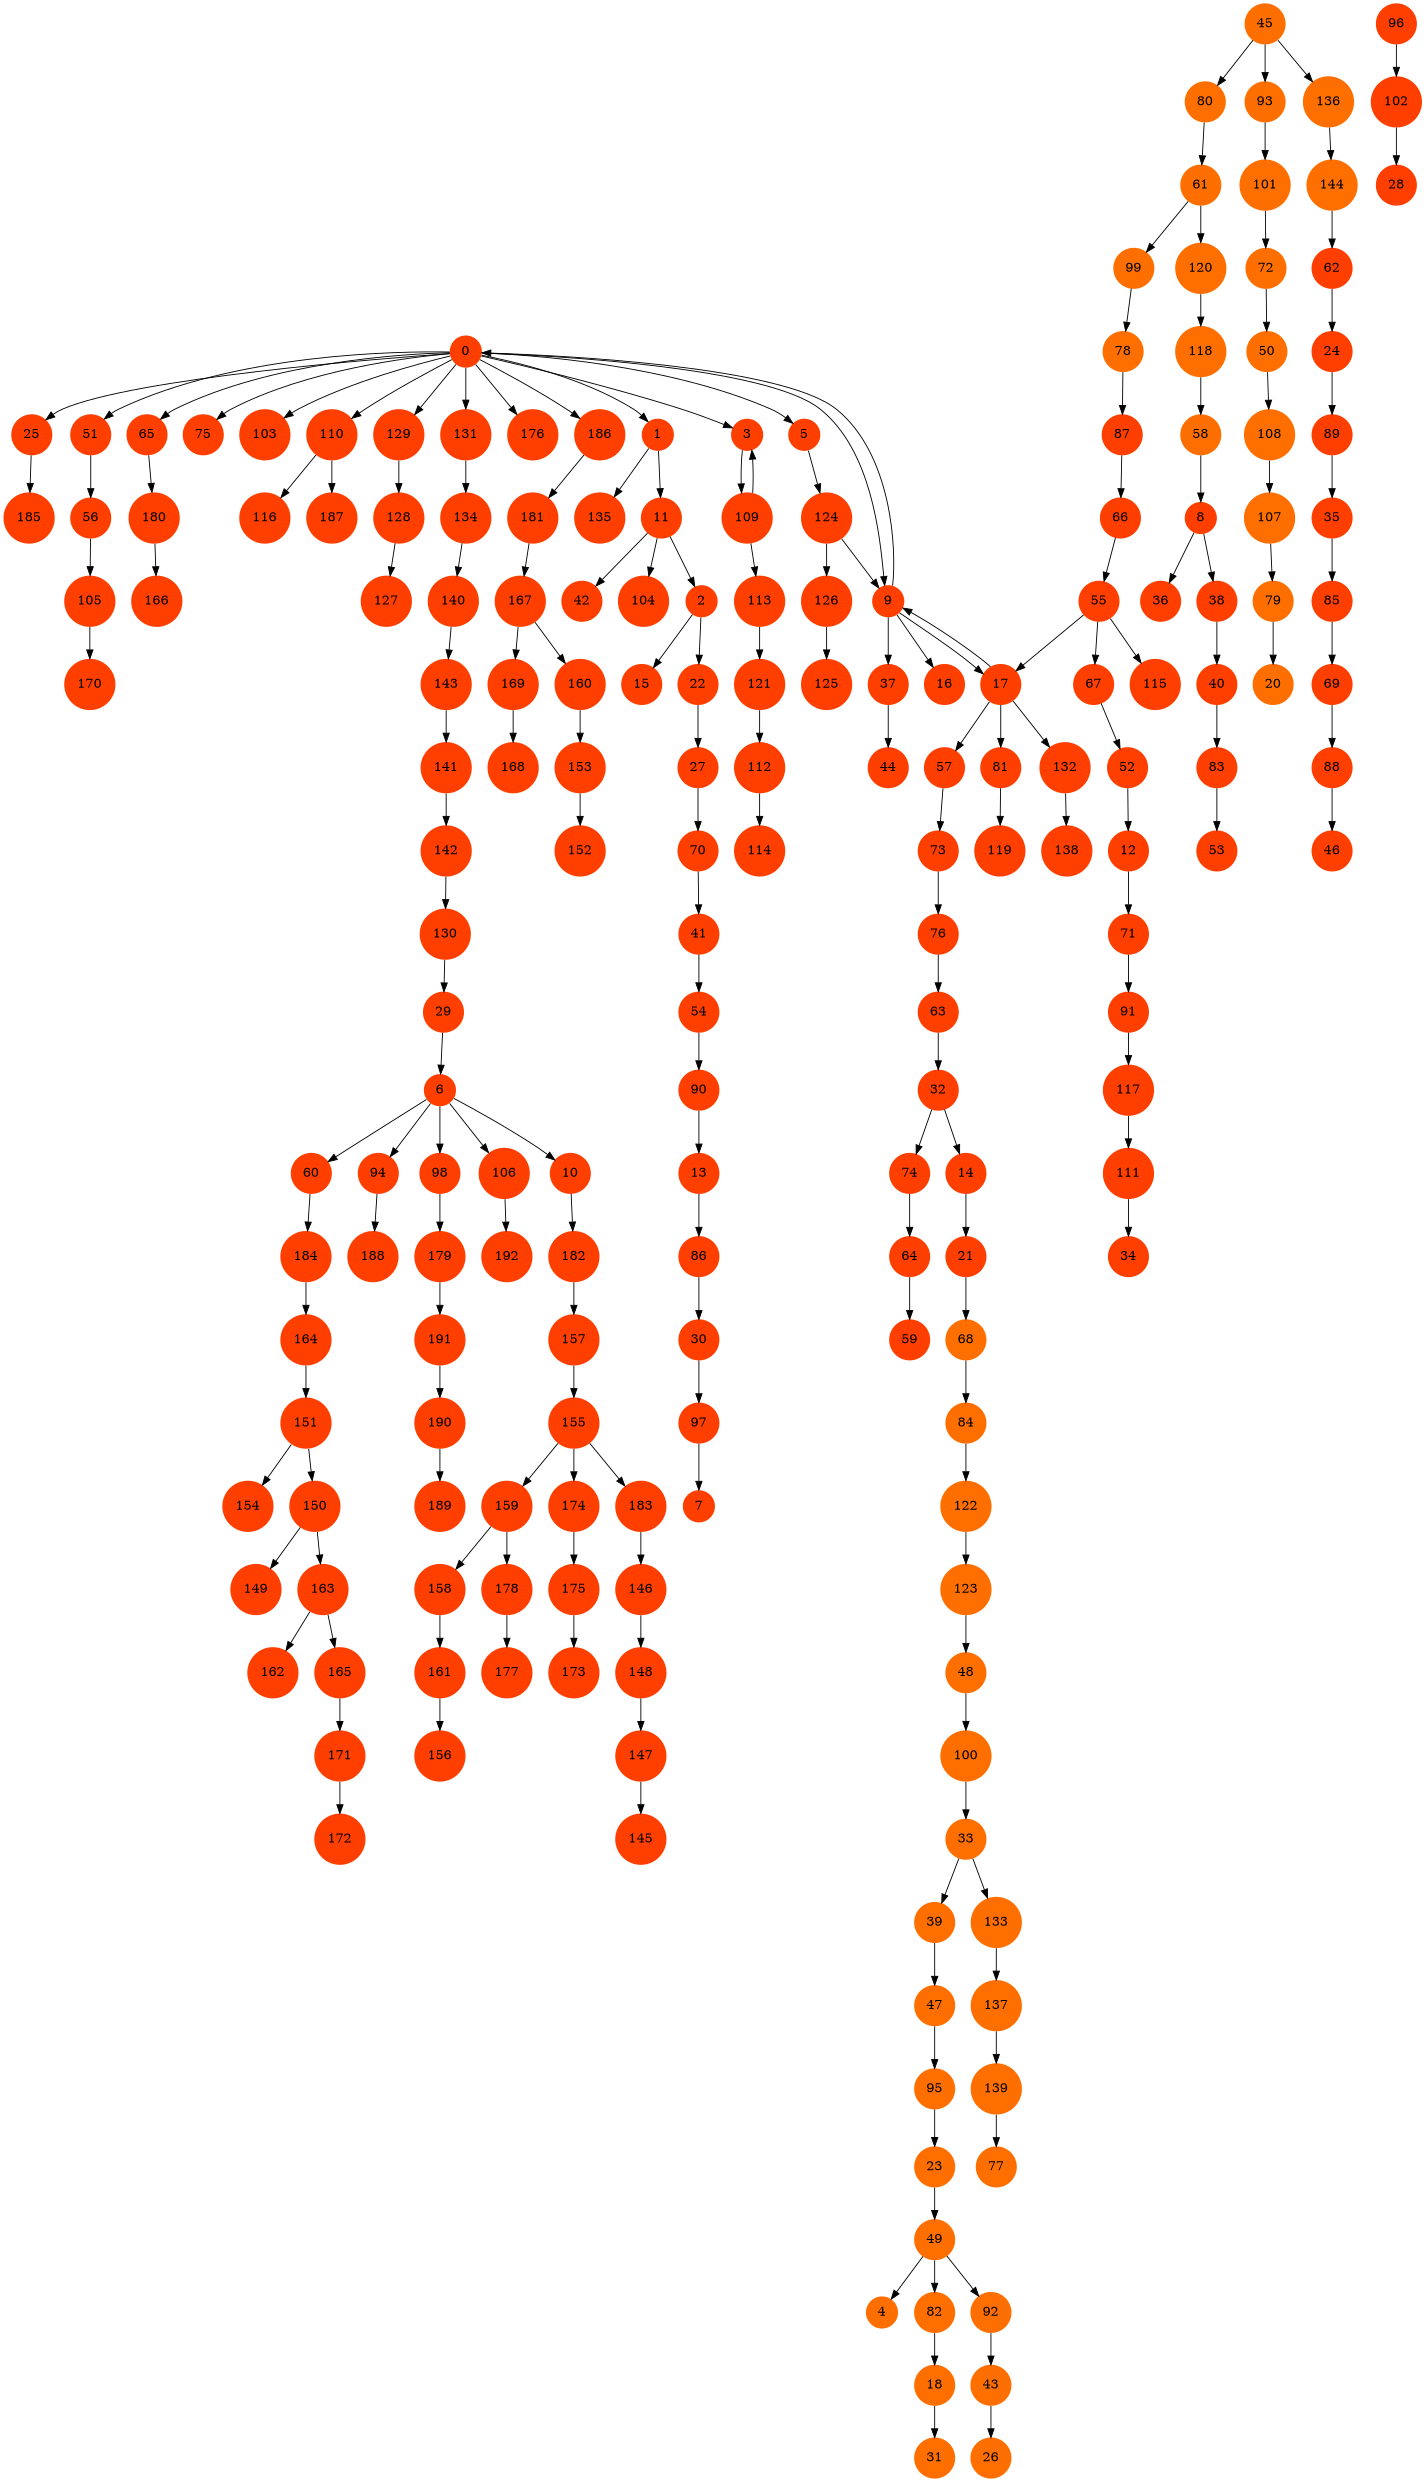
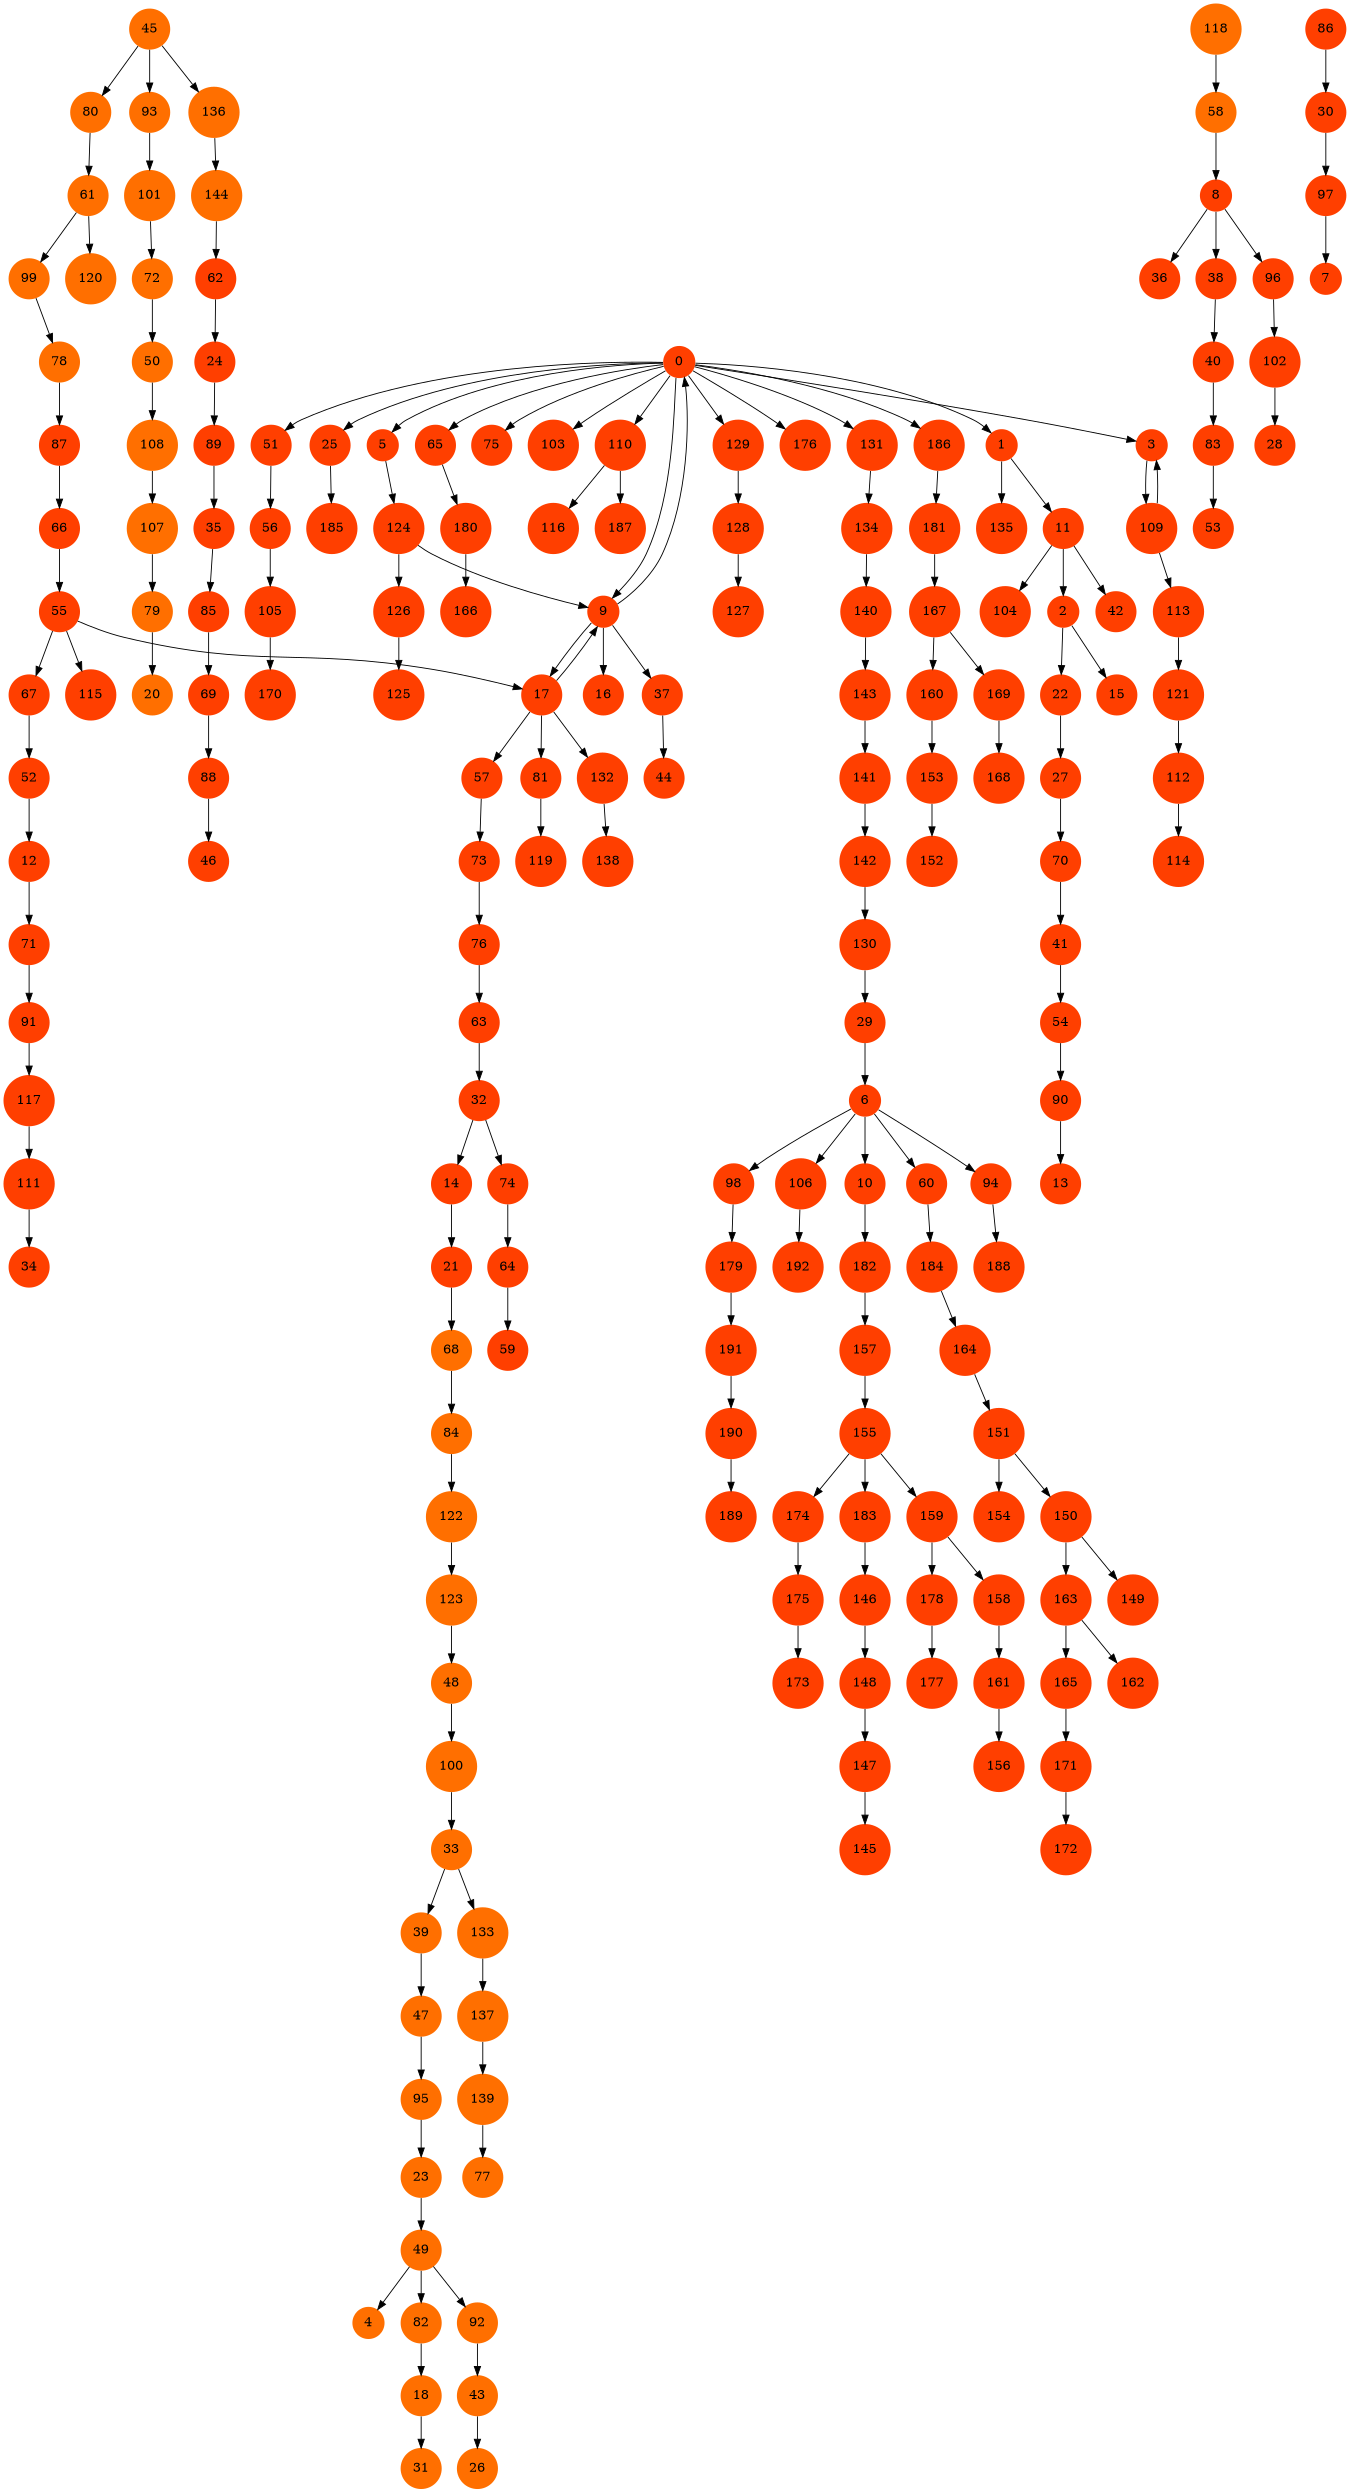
edge "8" -> "96": added
edge "120" -> "118": removed
edge "13" -> "86": removed
